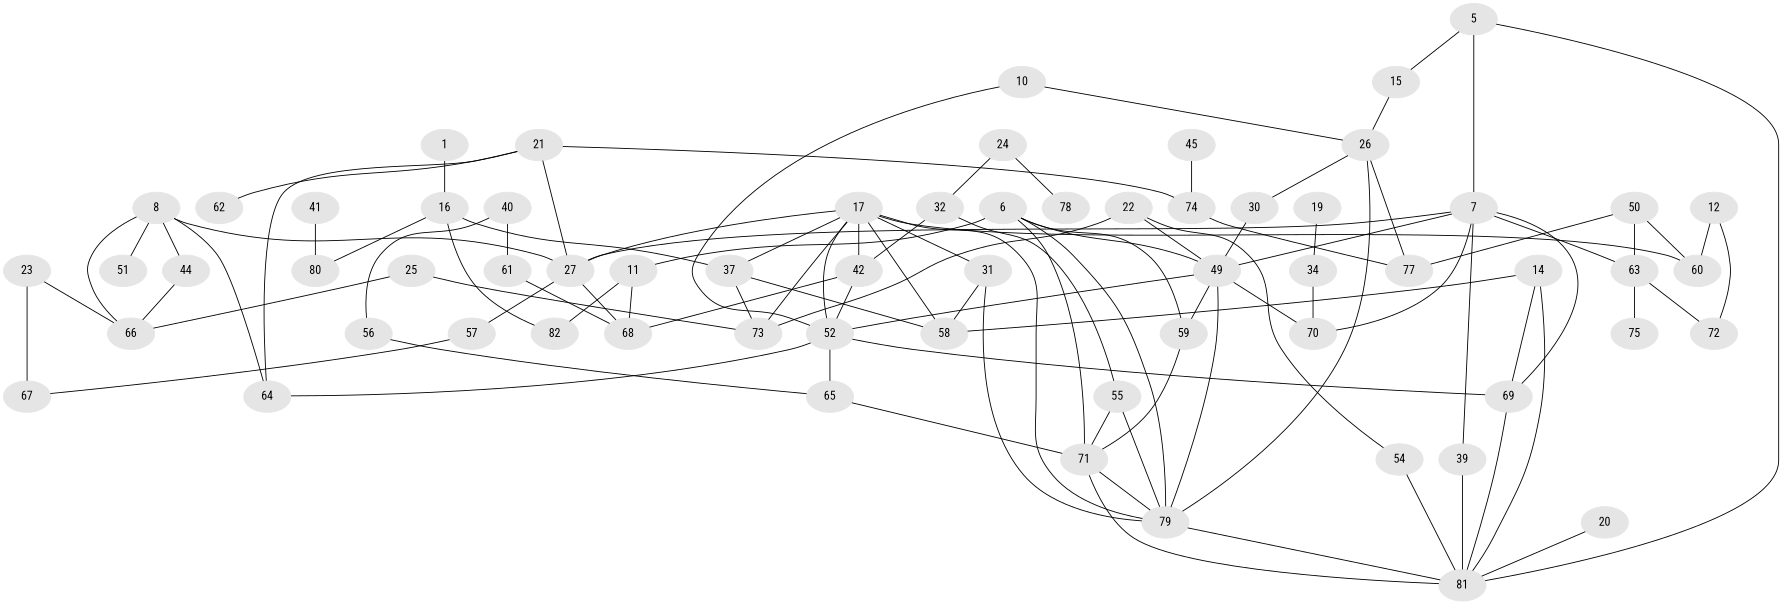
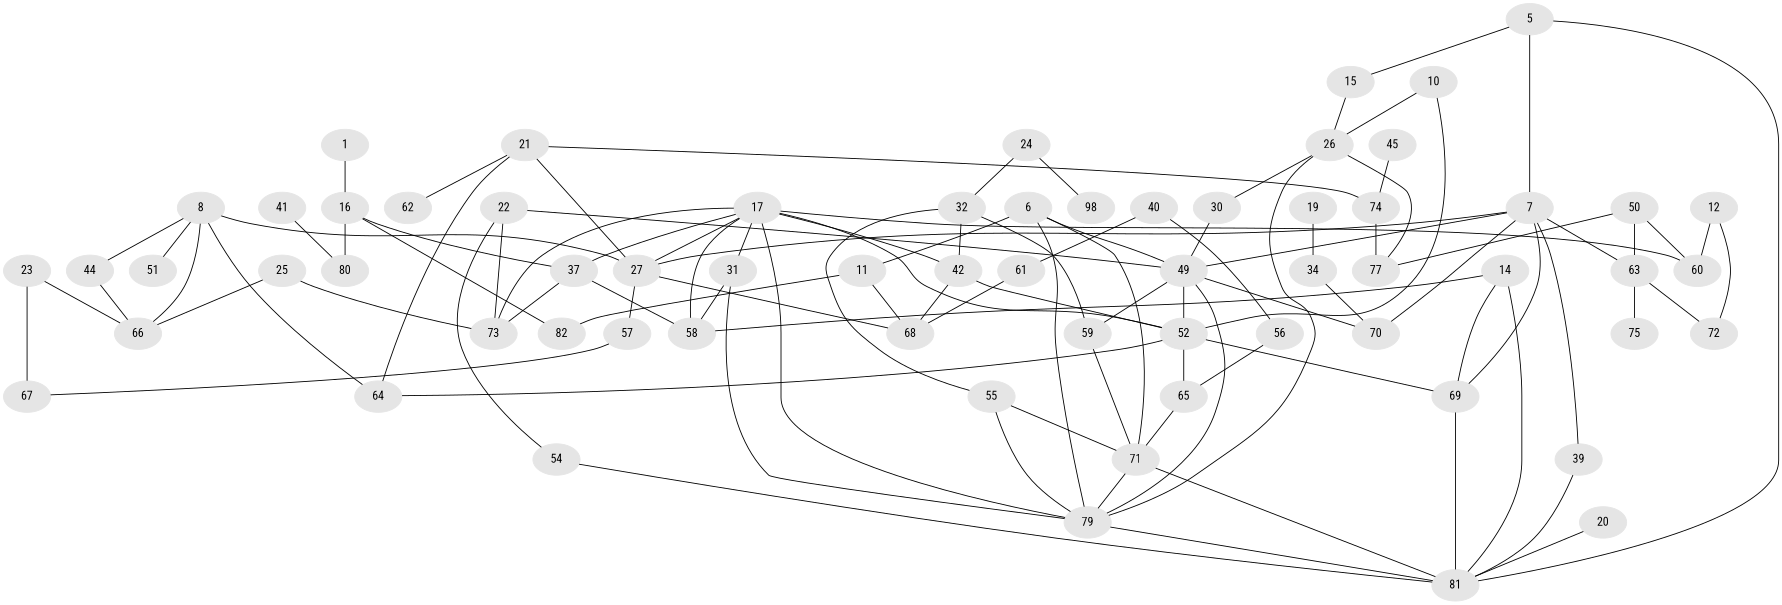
node "78": label "78" -> "98"
edge "6" -- "59": now "32" -- "59"
